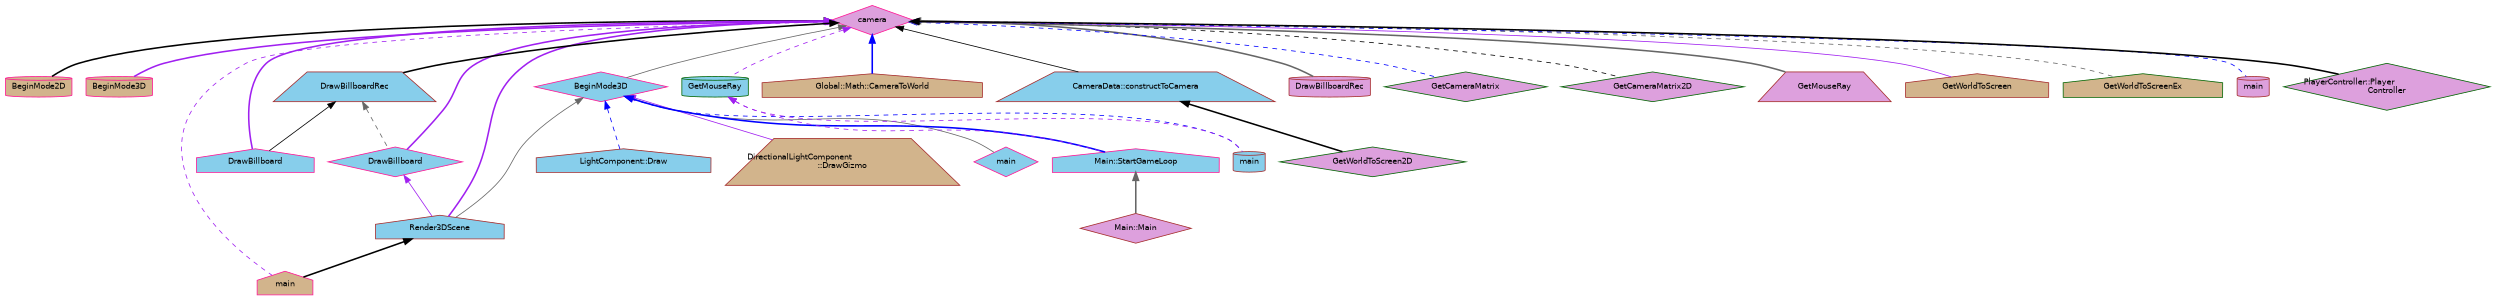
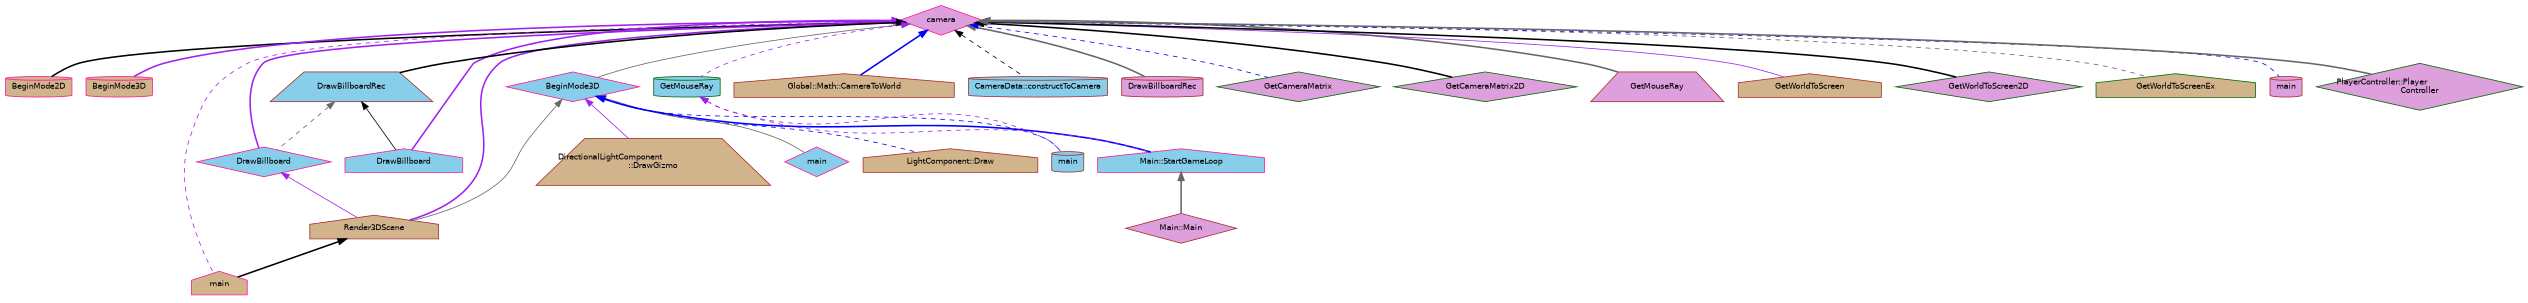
edge "PlayerController::Player Controller" -> "camera": color black -> gray40
edge "GetCameraMatrix2D" -> "camera": style dashed -> bold
edge "CameraData::constructToCamera" -> "camera": style solid -> dashed
node "CameraData::constructToCamera": shape trapezium -> cylinder
edge "GetWorldToScreen2D" -> "CameraData::constructToCamera": now "GetWorldToScreen2D" -> "camera"
node "LightComponent::Draw": fillcolor skyblue -> tan
node "Render3DScene": fillcolor skyblue -> tan
